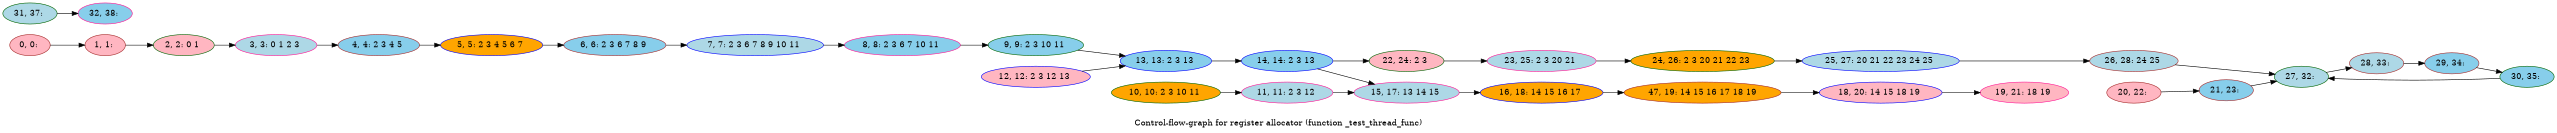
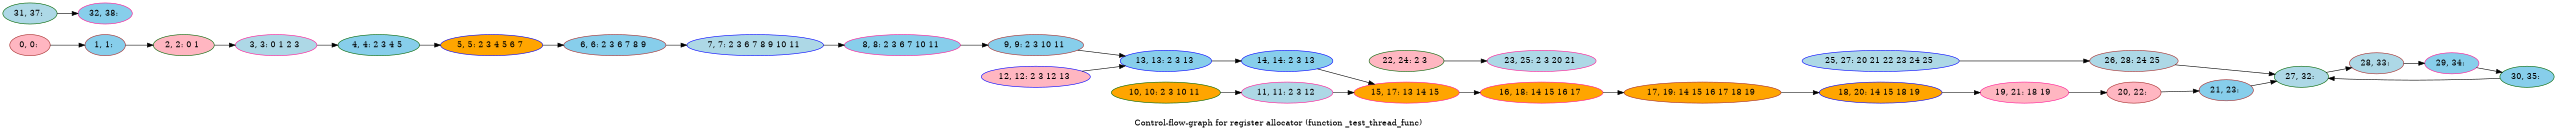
node "1, 1:": fillcolor lightpink -> skyblue
node "4, 4: 2 3 4 5": color brown -> darkgreen
node "9, 9: 2 3 10 11": color darkgreen -> brown
edge "14, 14: 2 3 13" -> "22, 24: 2 3": removed
node "24, 26: 2 3 20 21 22 23": removed
node "29, 34:": color brown -> deeppink
node "15, 17: 13 14 15": fillcolor lightblue -> orange
node "16, 18: 14 15 16 17": color blue -> deeppink
node "47, 19: 14 15 16 17 18 19": label "47, 19: 14 15 16 17 18 19" -> "17, 19: 14 15 16 17 18 19"
node "18, 20: 14 15 18 19": fillcolor lightpink -> orange
edge "19, 21: 18 19" -> "20, 22:": added
